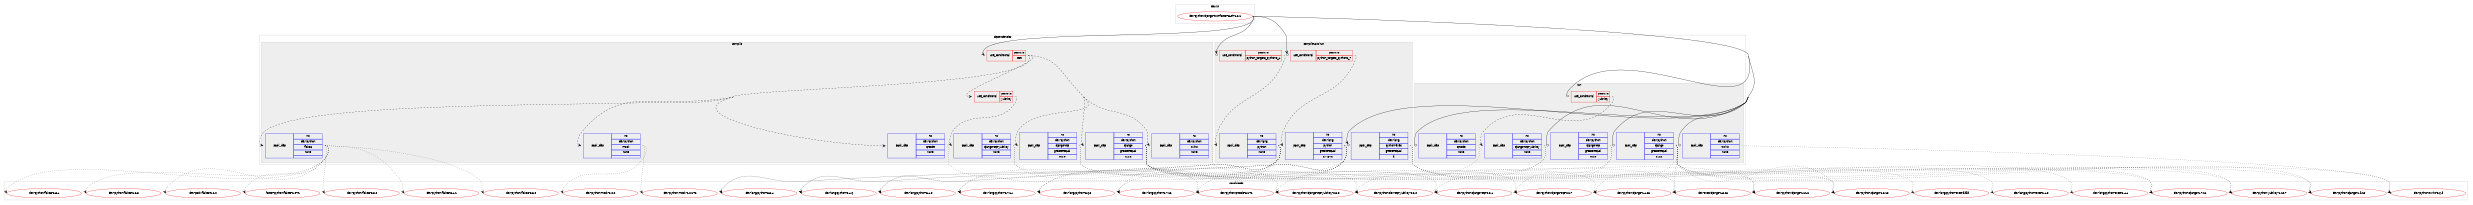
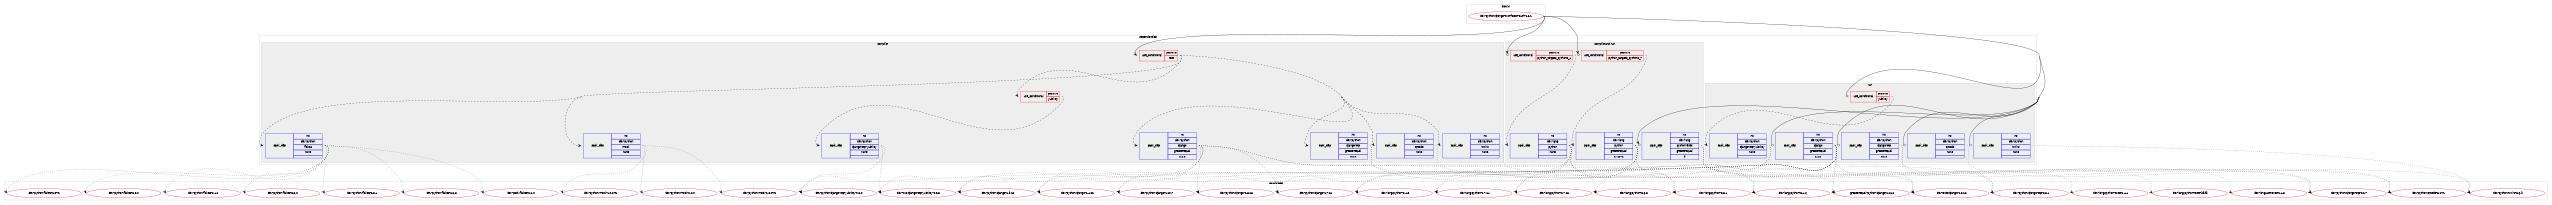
node "factor-python/flake8-2.0-r1": label "factor-python/flake8-2.0-r1" -> "dev-python/flake8-2.0-r1"
node "dev-python/mock-1.3.0-r2": added
node "dev-python/django-otp-yubikey-0.3.3": label "dev-python/django-otp-yubikey-0.3.3" -> "dev-two/django-otp-yubikey-0.3.3"
node "dev-python/dev-otp-yubikey-0.2.0": label "dev-python/dev-otp-yubikey-0.2.0" -> "dev-python/django-otp-yubikey-0.2.0"
node "dev-python/django-1.11.2": label "dev-python/django-1.11.2" -> "greaterequal-python/django-1.11.2"
node "dev-lang/python-exec-2.4.5": label "dev-lang/python-exec-2.4.5" -> "dev-lang/use-exec-2.4.5"
node "dev-python/yubikey-1.10.7": label "dev-python/yubikey-1.10.7" -> "dev-python/django-1.10.7"
